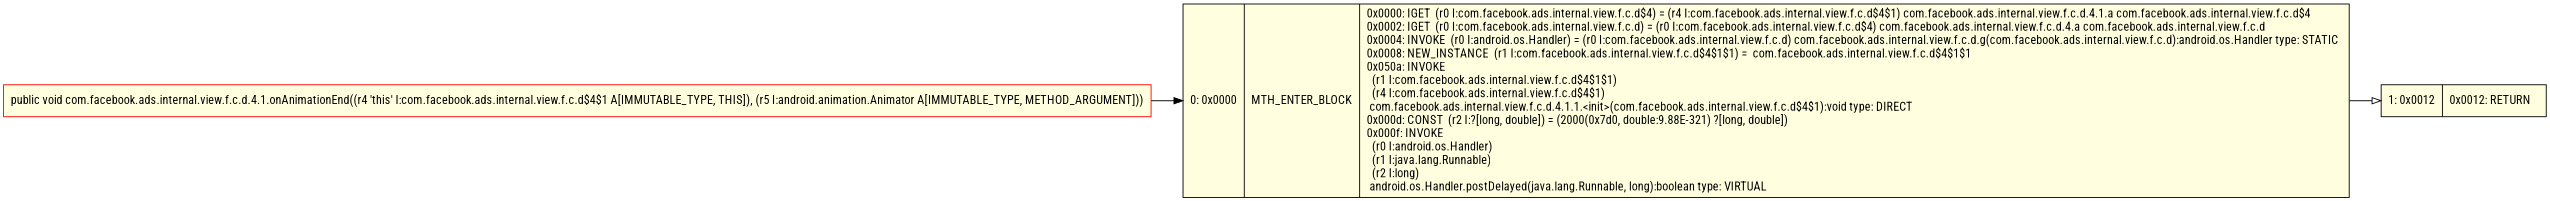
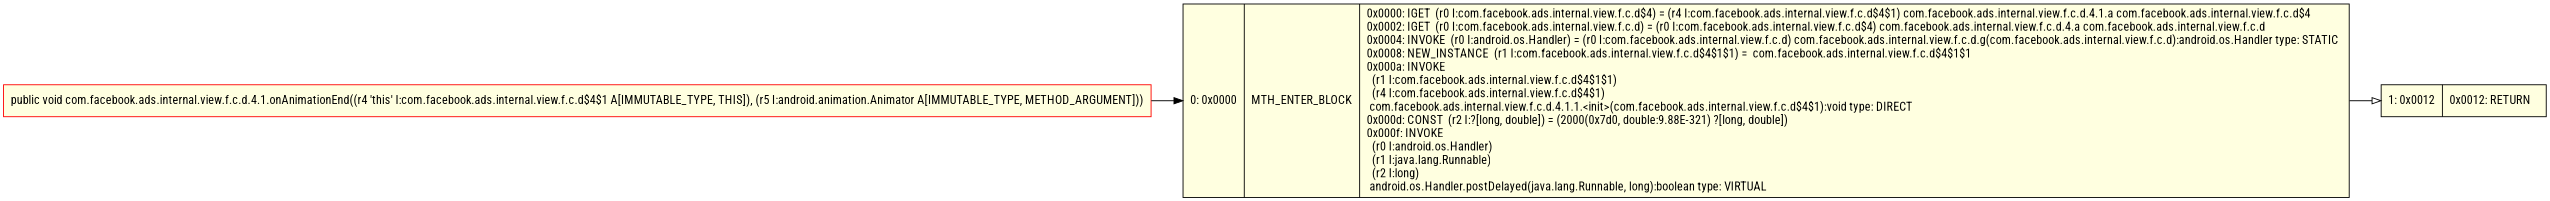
node "0: 0x0000": text "0x050a: INVOKE" -> "0x000a: INVOKE"
